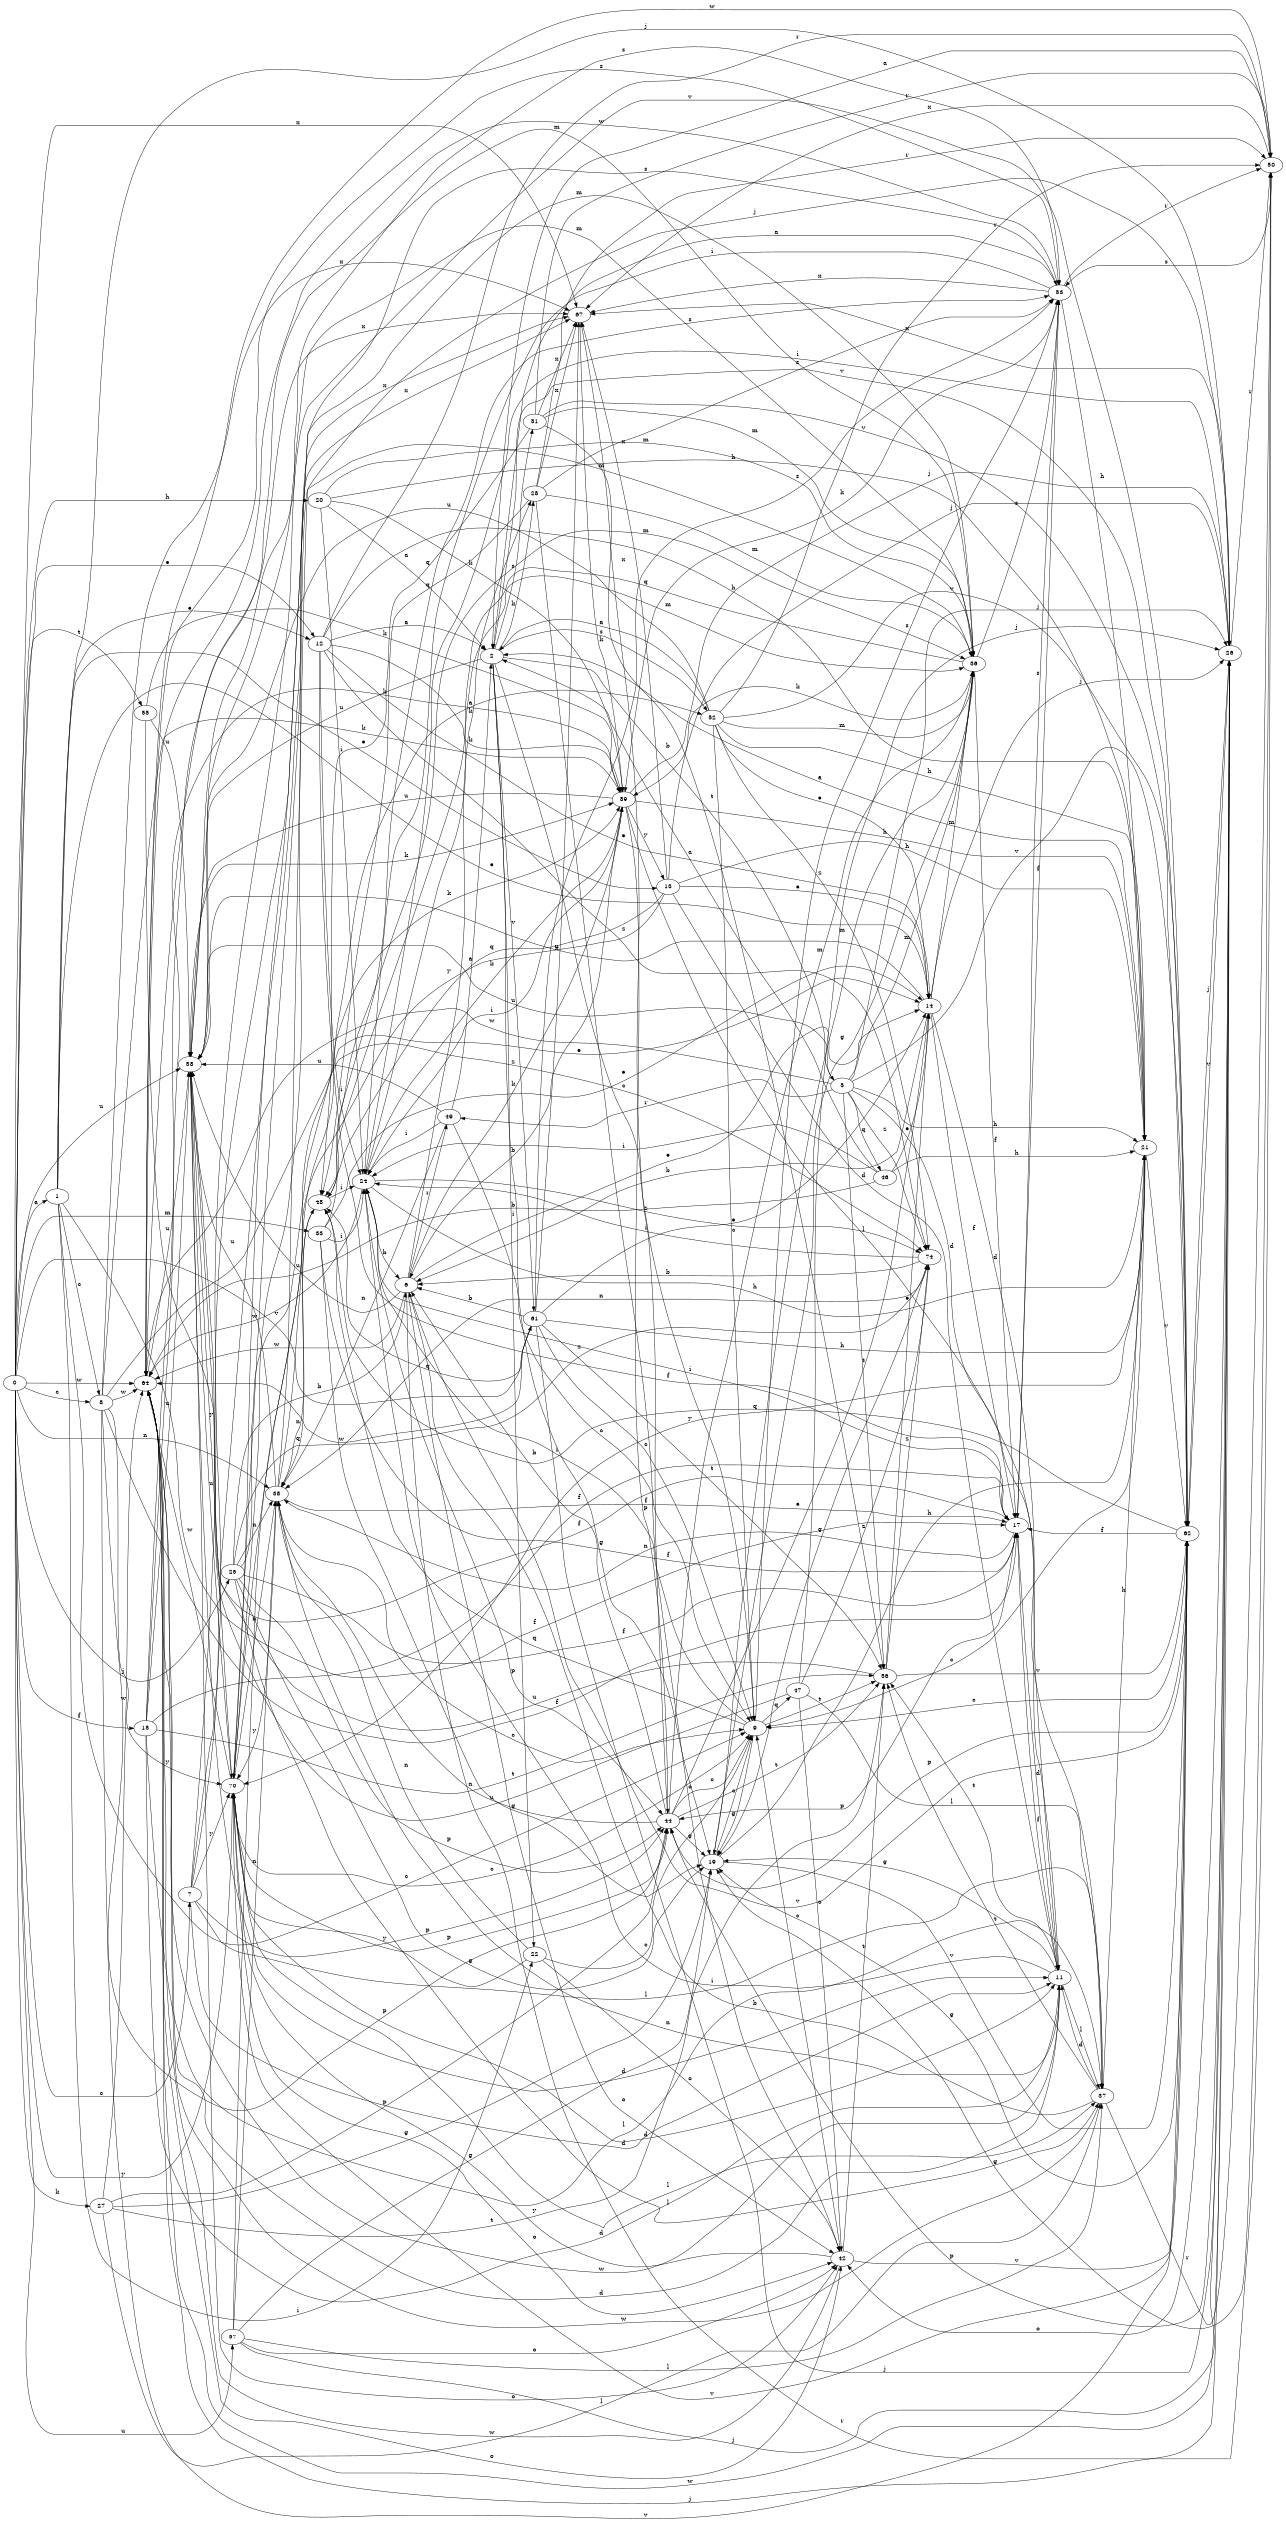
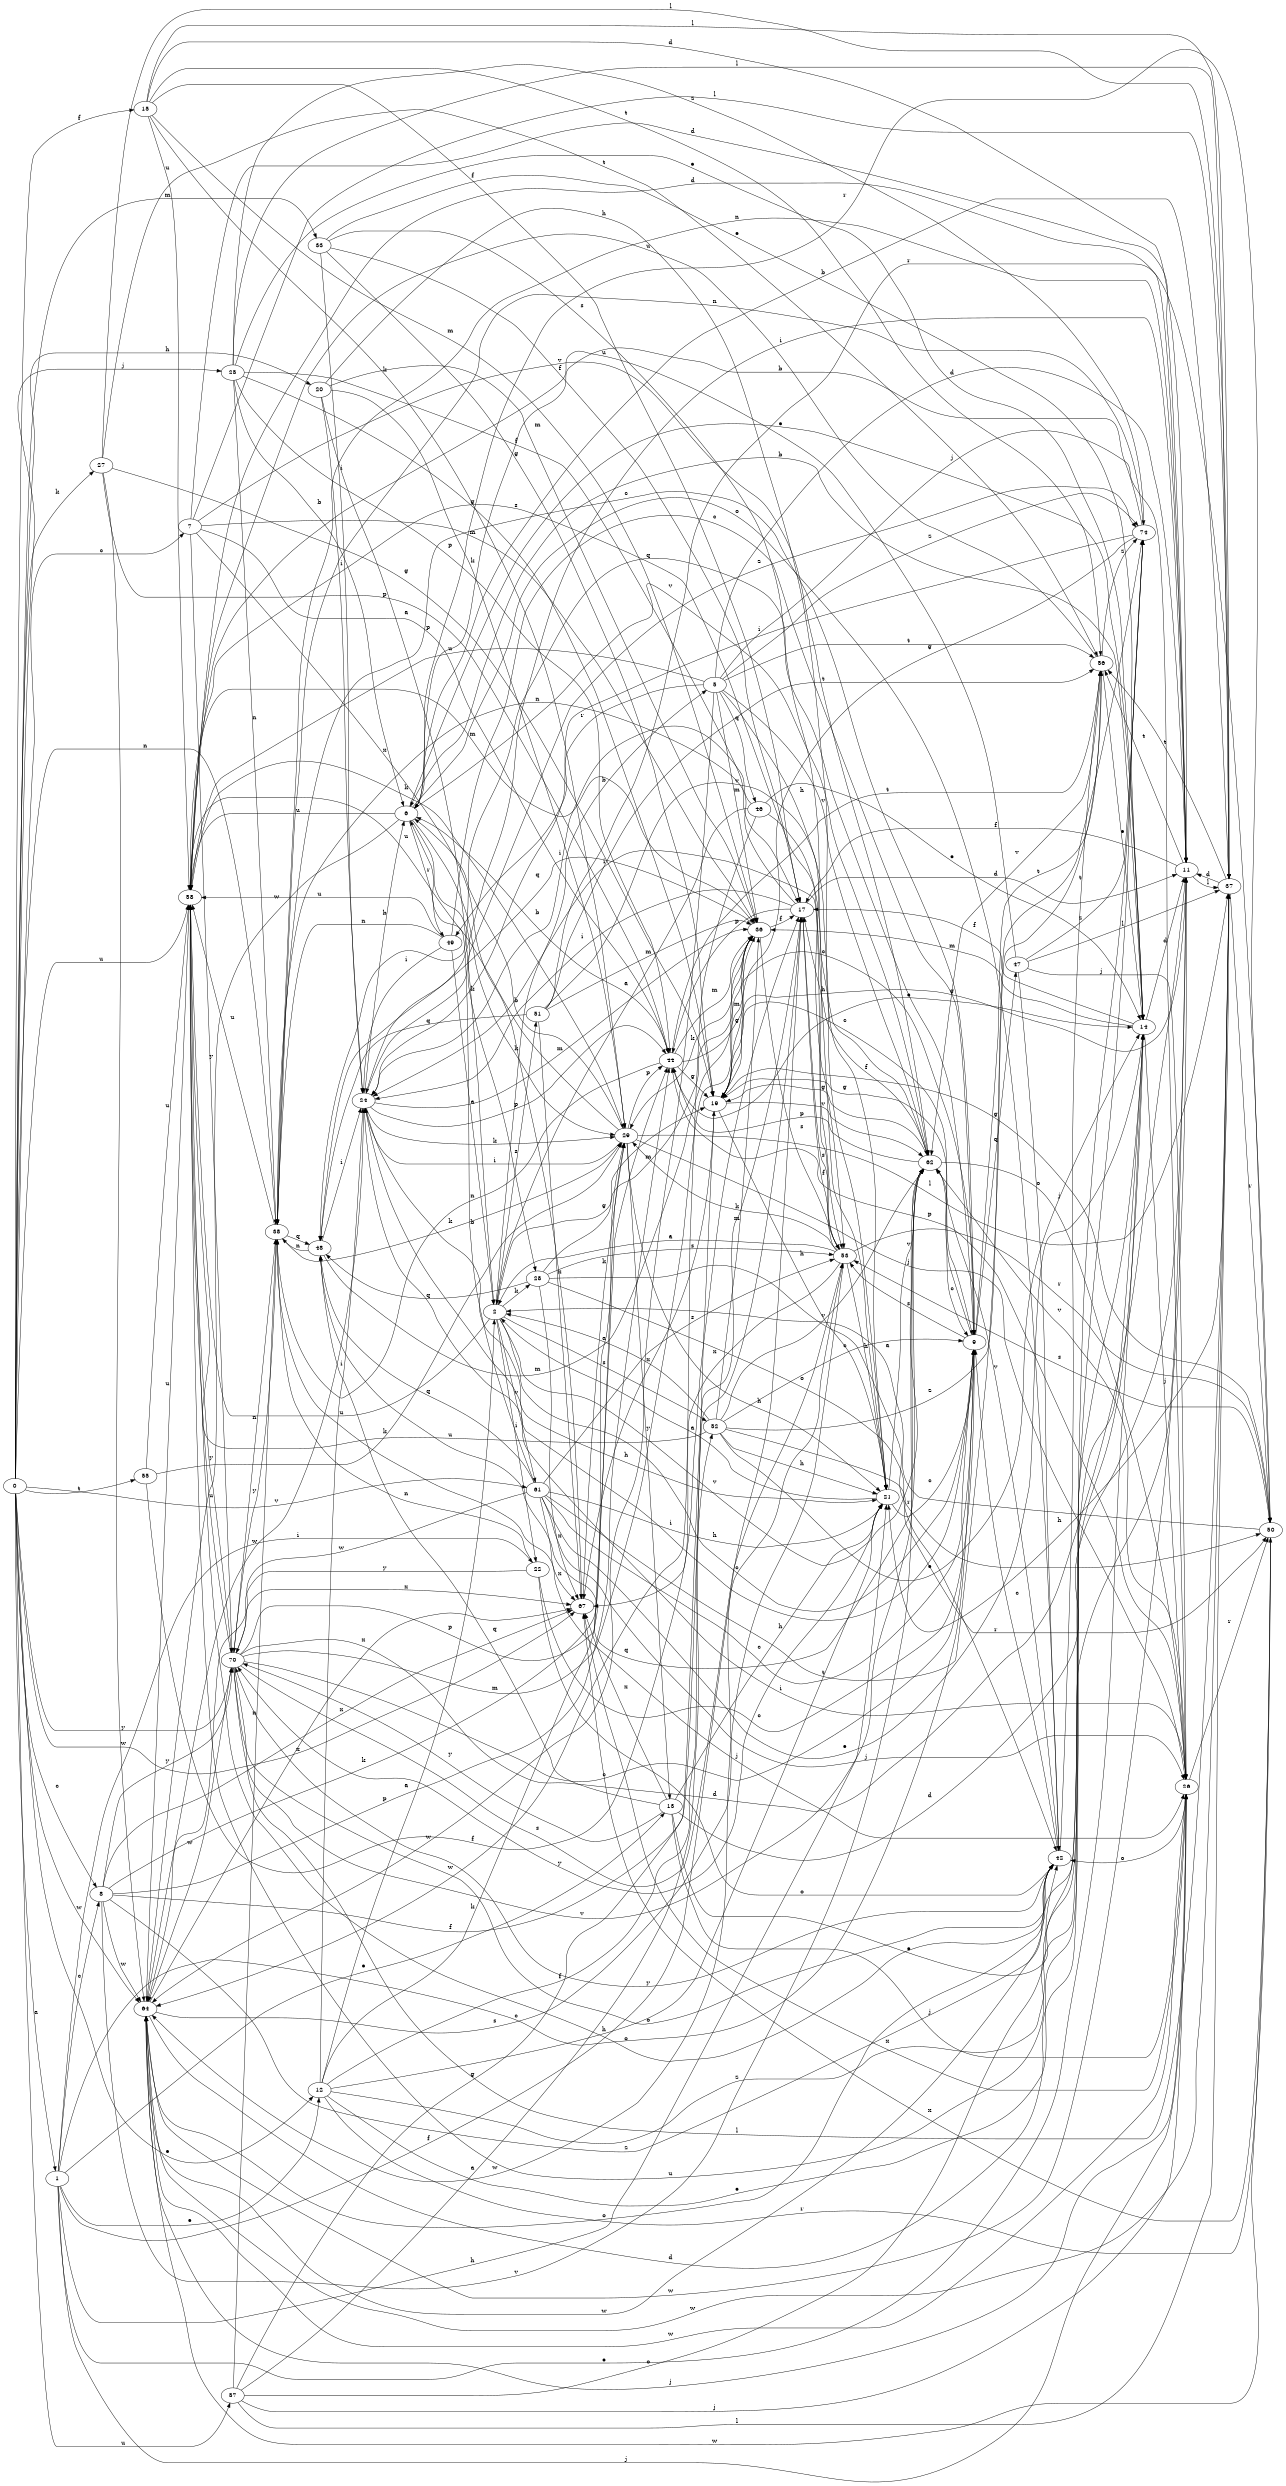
node "89": label "89" -> "29"
edge "46" -> "64": label "b" -> "w"
edge "44" -> "67": now "19" -> "67"
edge "38" -> "17": removed, label "f"
edge "1" -> "21": added, label "h"
